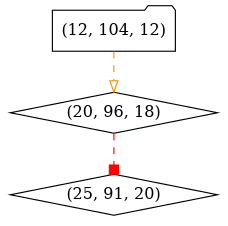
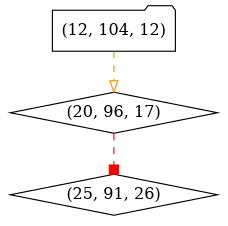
node "(20, 96, 18)": label "(20, 96, 18)" -> "(20, 96, 17)"
node "(25, 91, 20)": label "(25, 91, 20)" -> "(25, 91, 26)"
